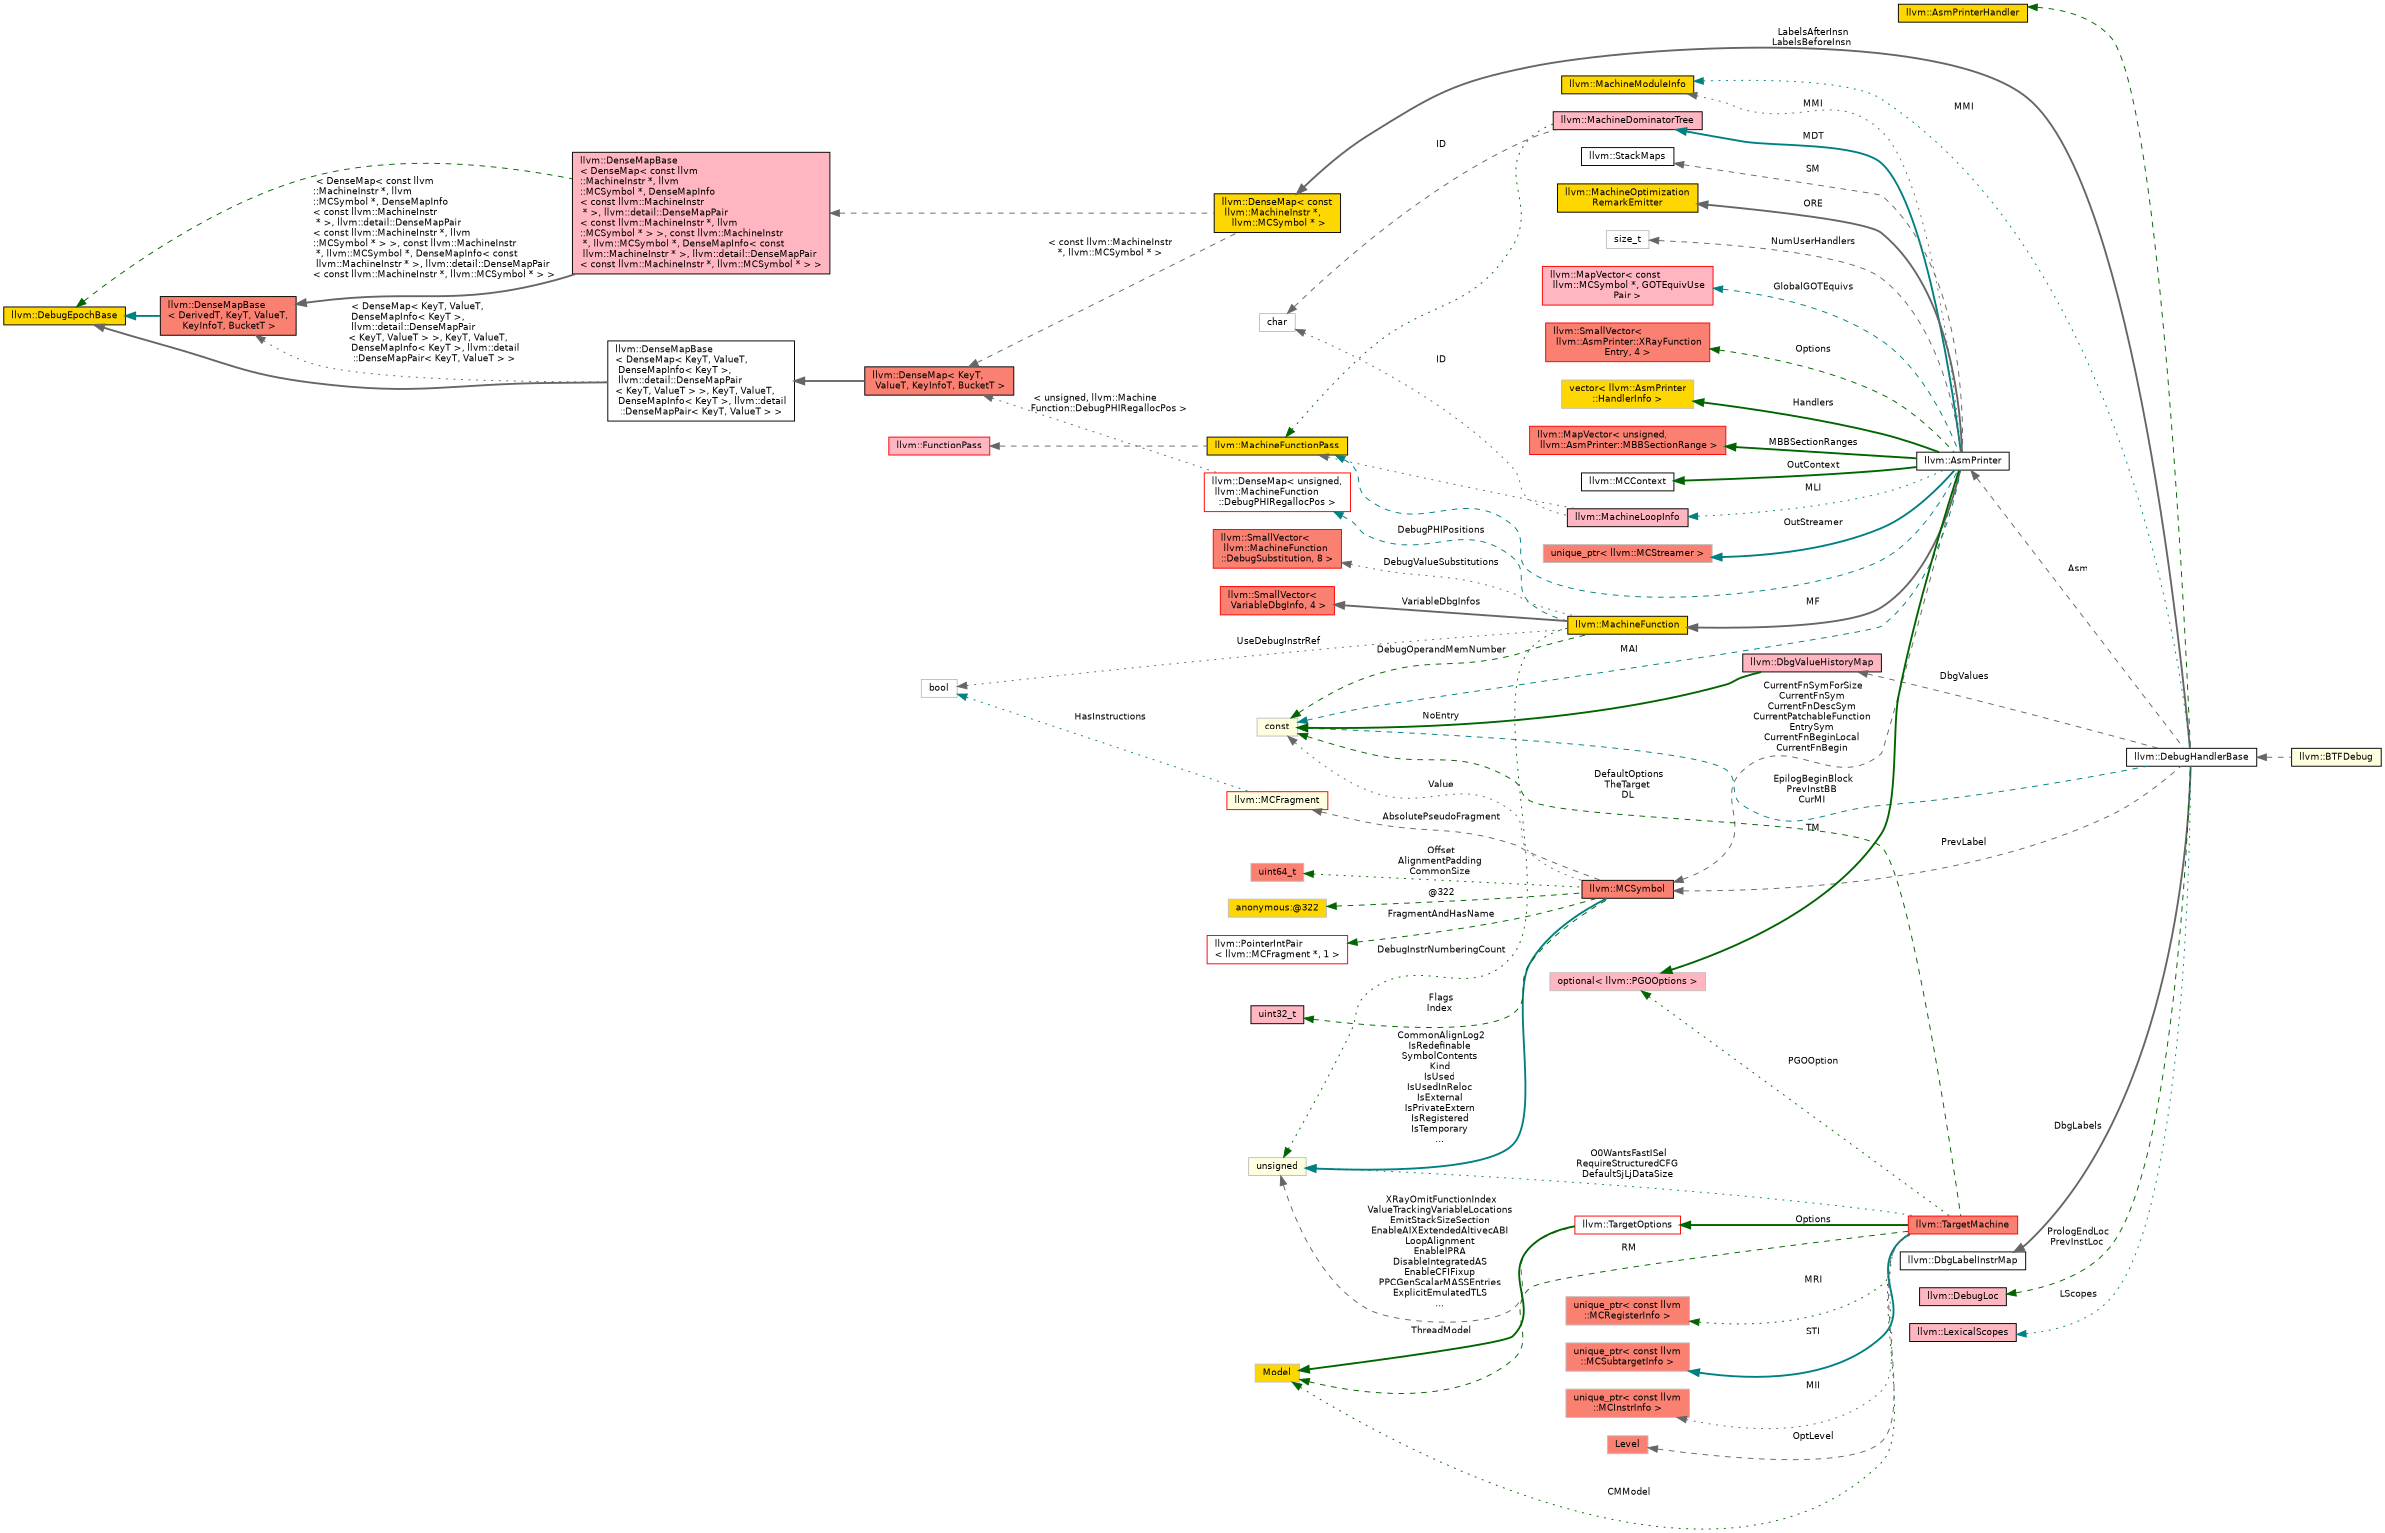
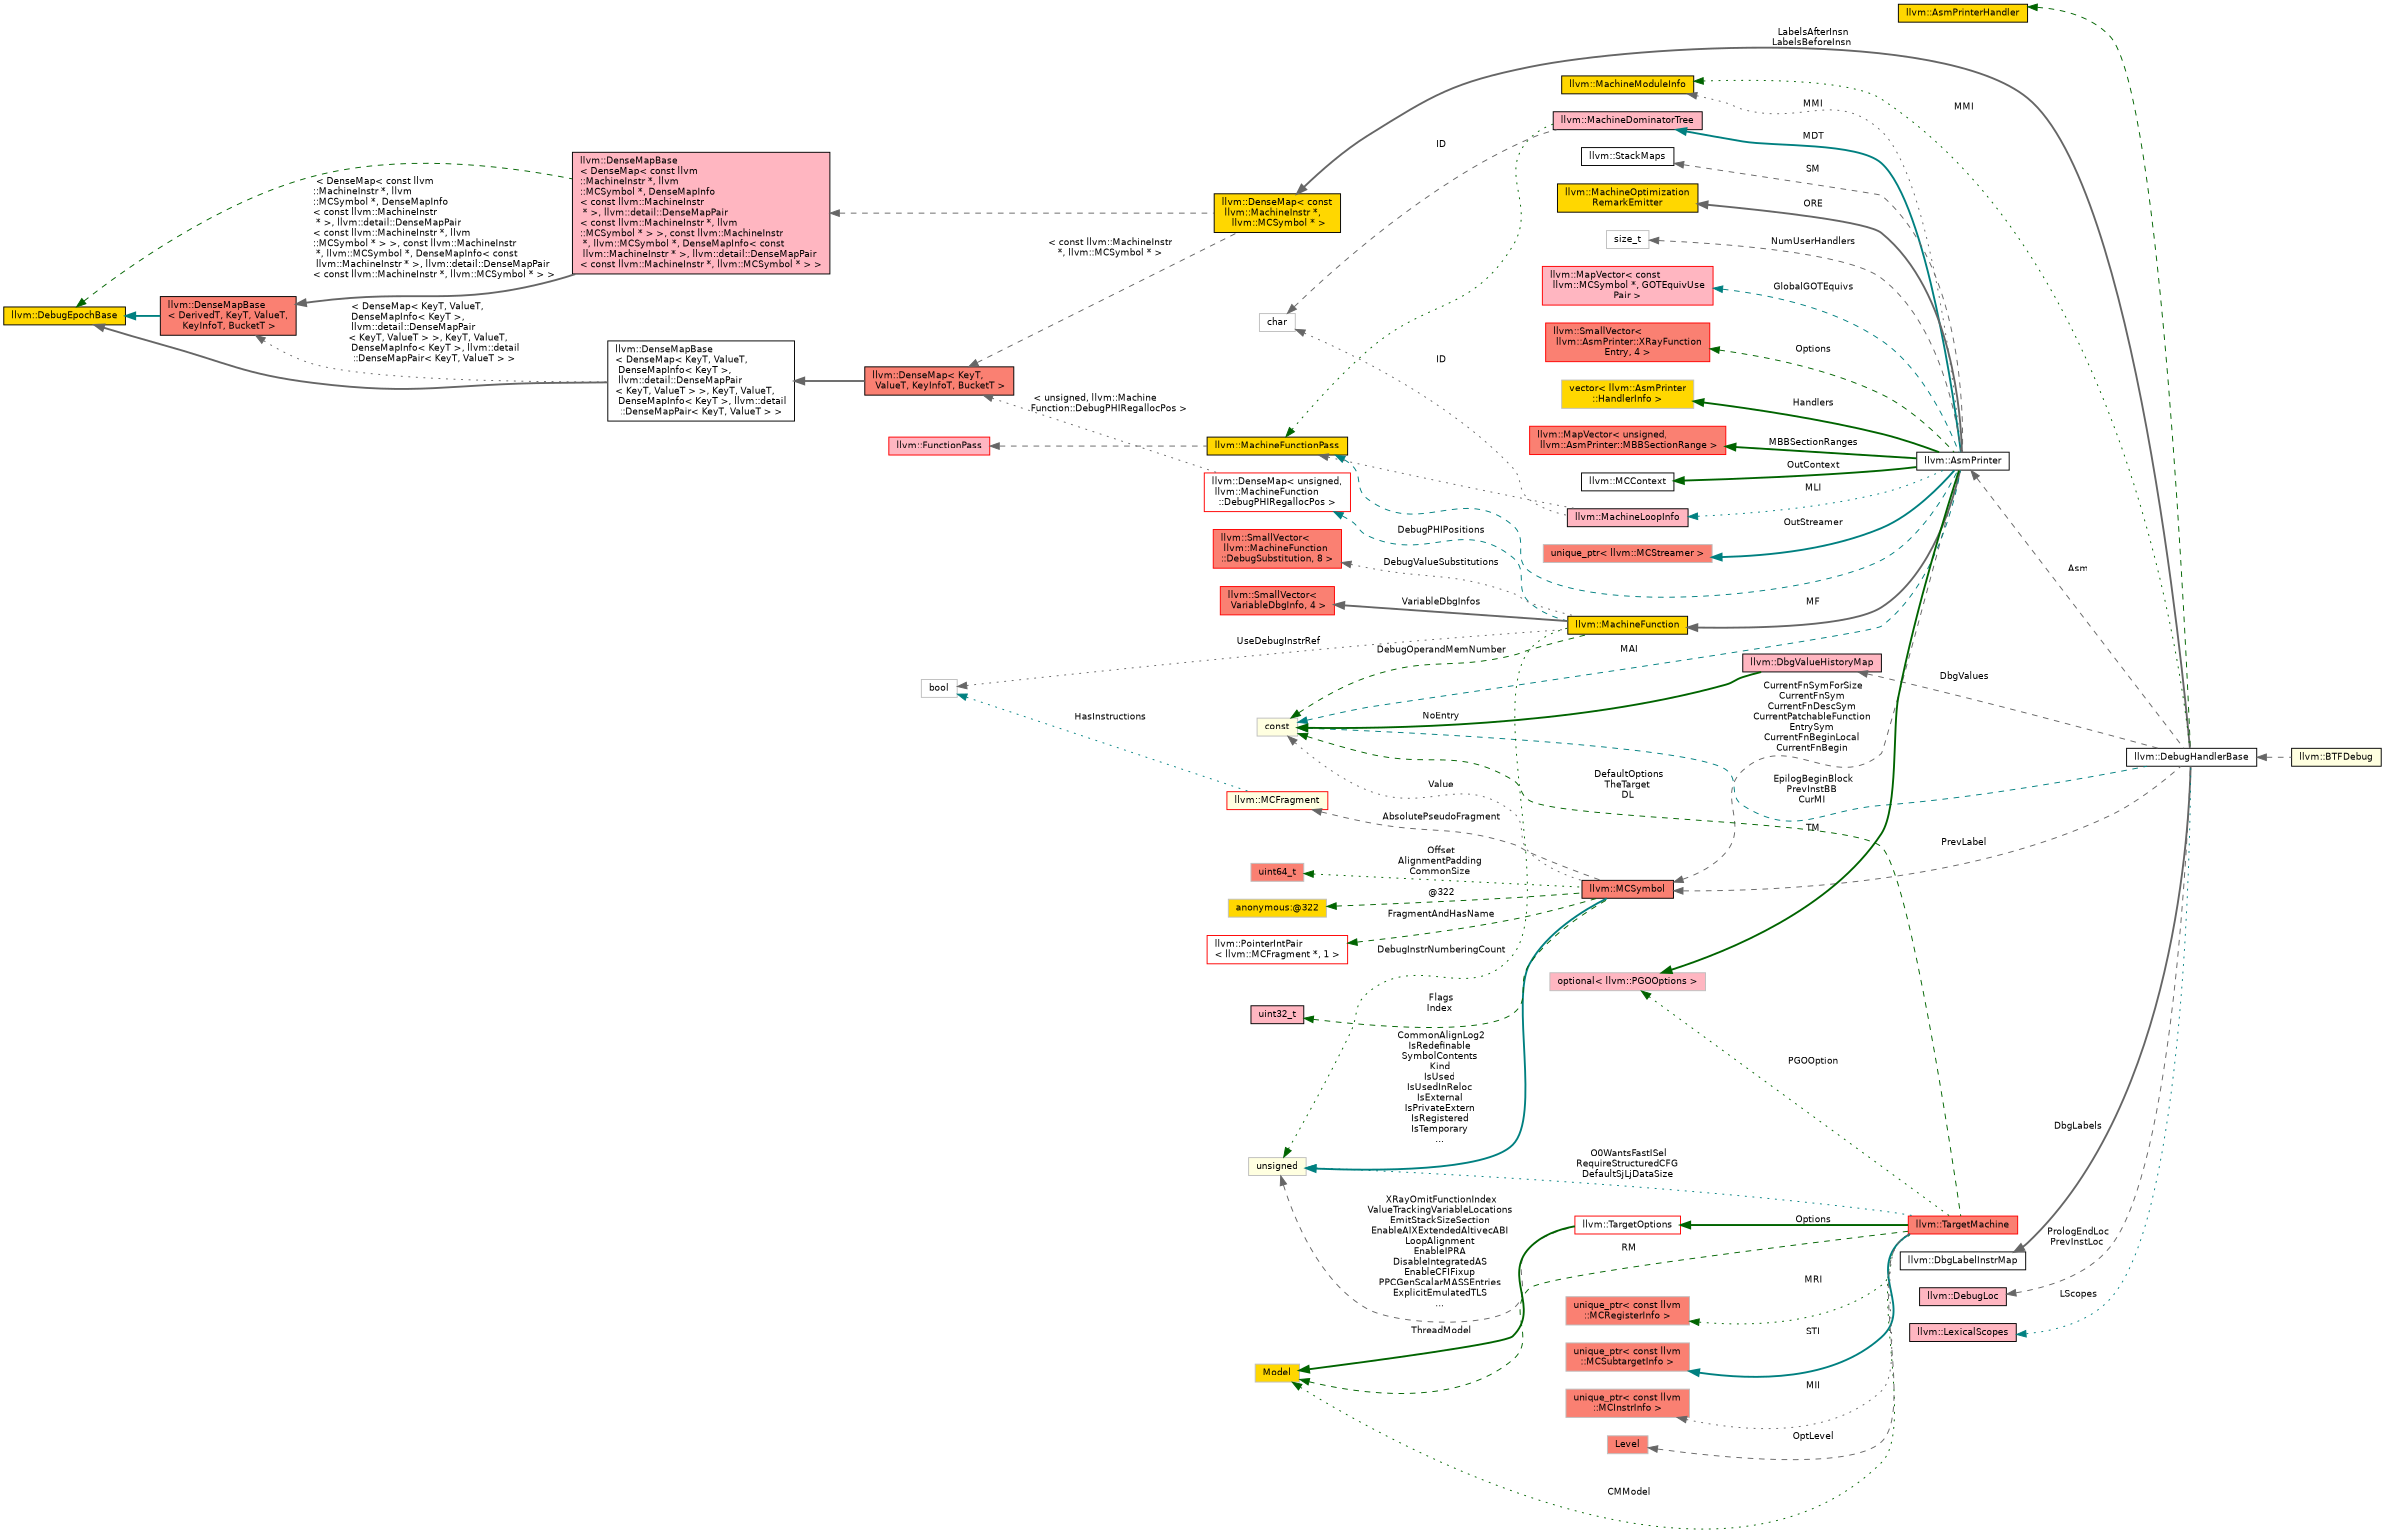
edge "llvm::DebugHandlerBase" -> "llvm::MachineModuleInfo": color teal -> darkgreen
edge "llvm::DebugHandlerBase" -> "llvm::DebugLoc": color darkgreen -> gray40
